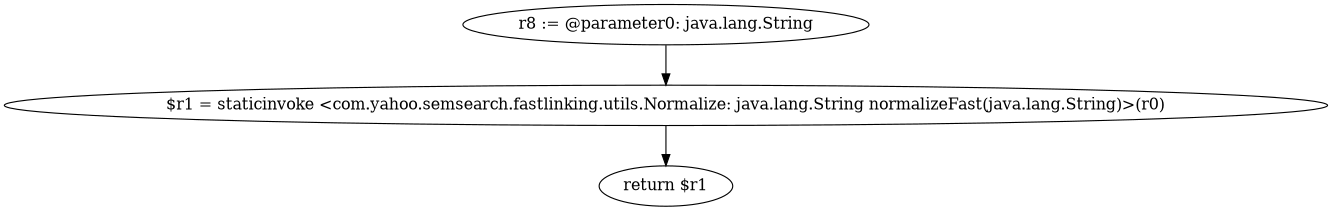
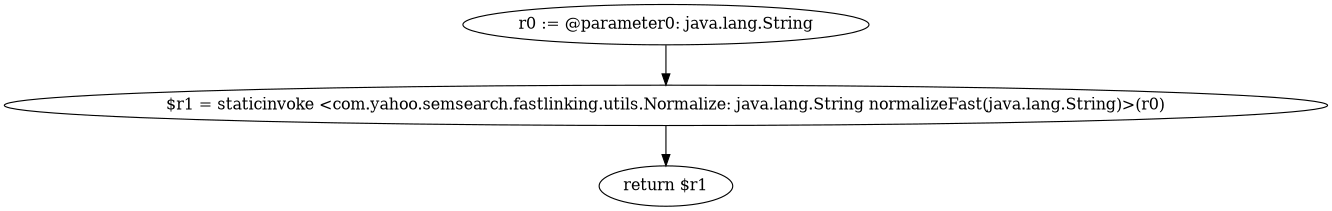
node "r8 := @parameter0: java.lang.String": label "r8 := @parameter0: java.lang.String" -> "r0 := @parameter0: java.lang.String"
